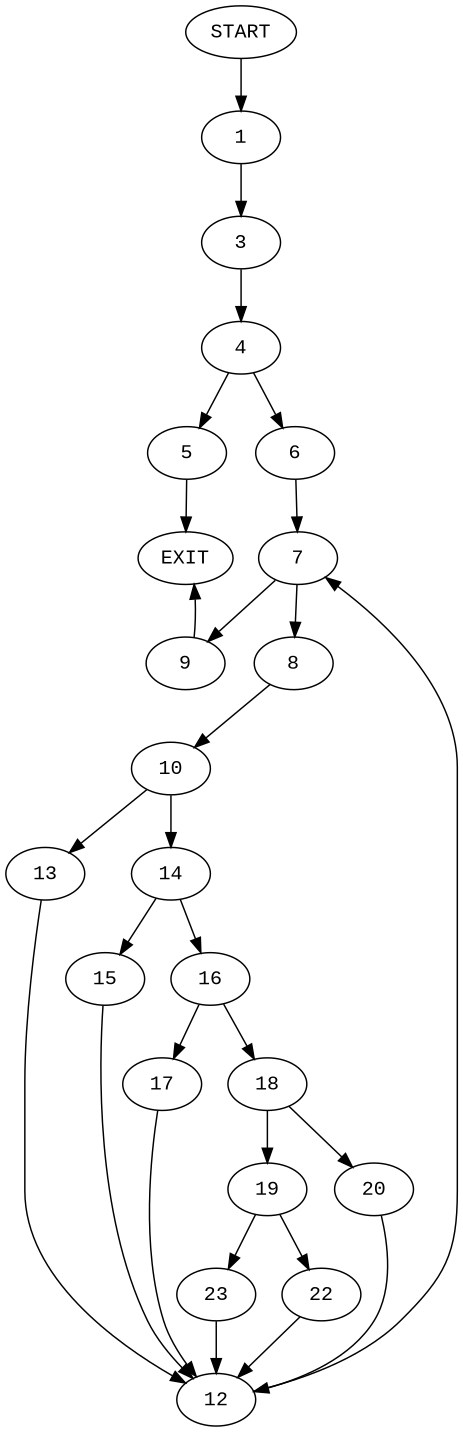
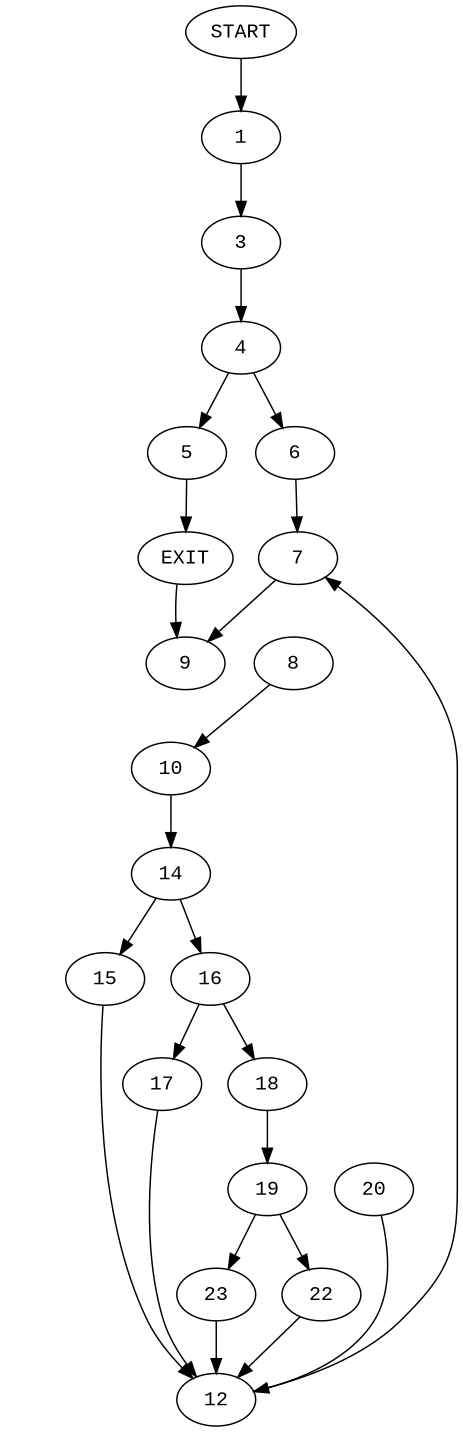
edge "7" -> "8": removed
edge "9" -> "EXIT": reversed
node "13": removed
edge "18" -> "20": removed
